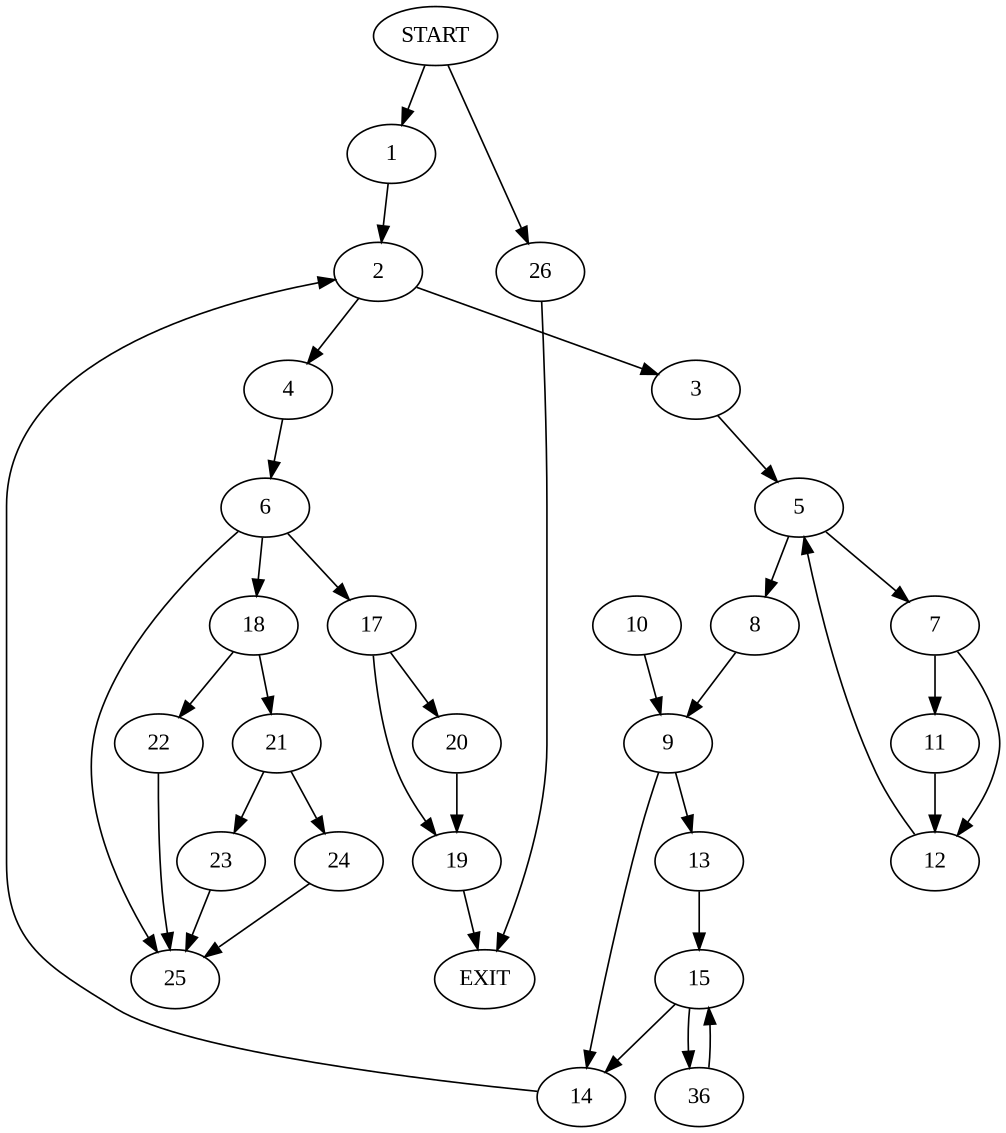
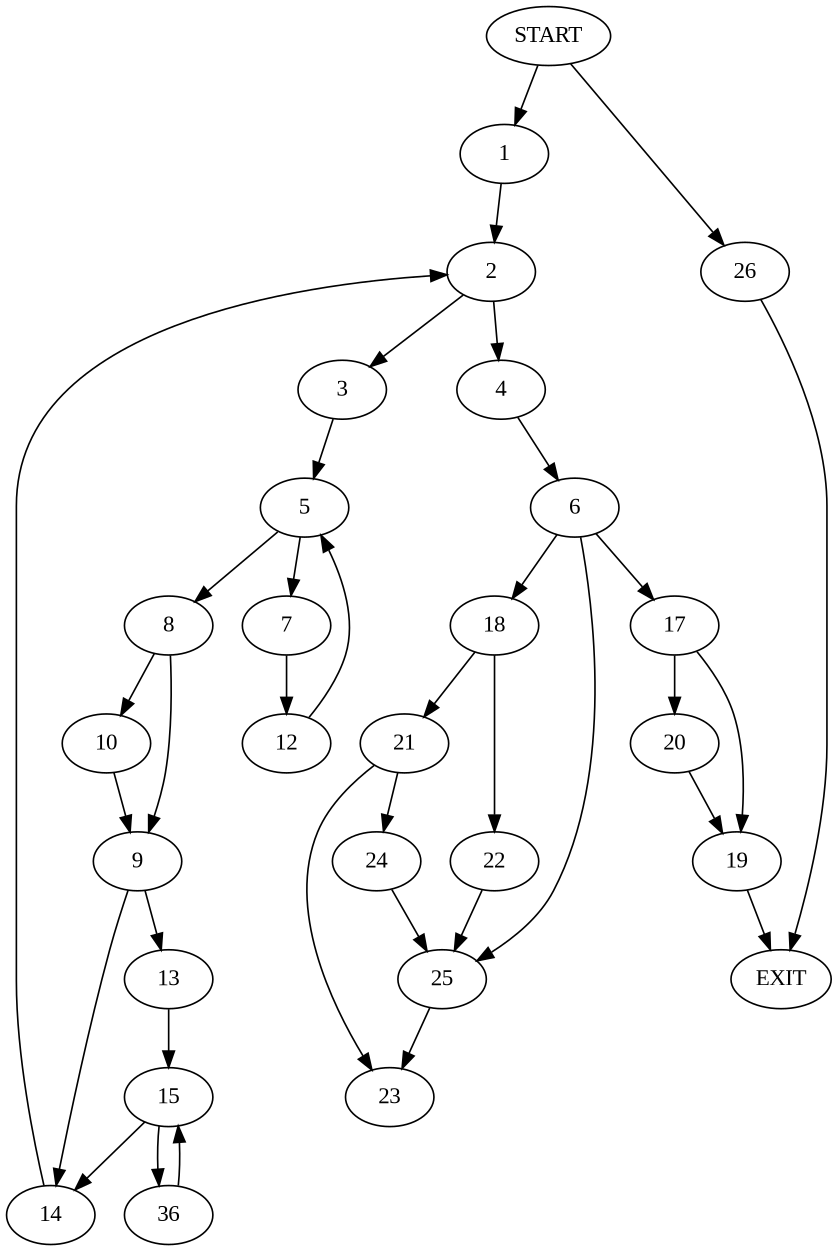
edge "8" -> "10": added
node "11": removed
edge "23" -> "25": reversed
